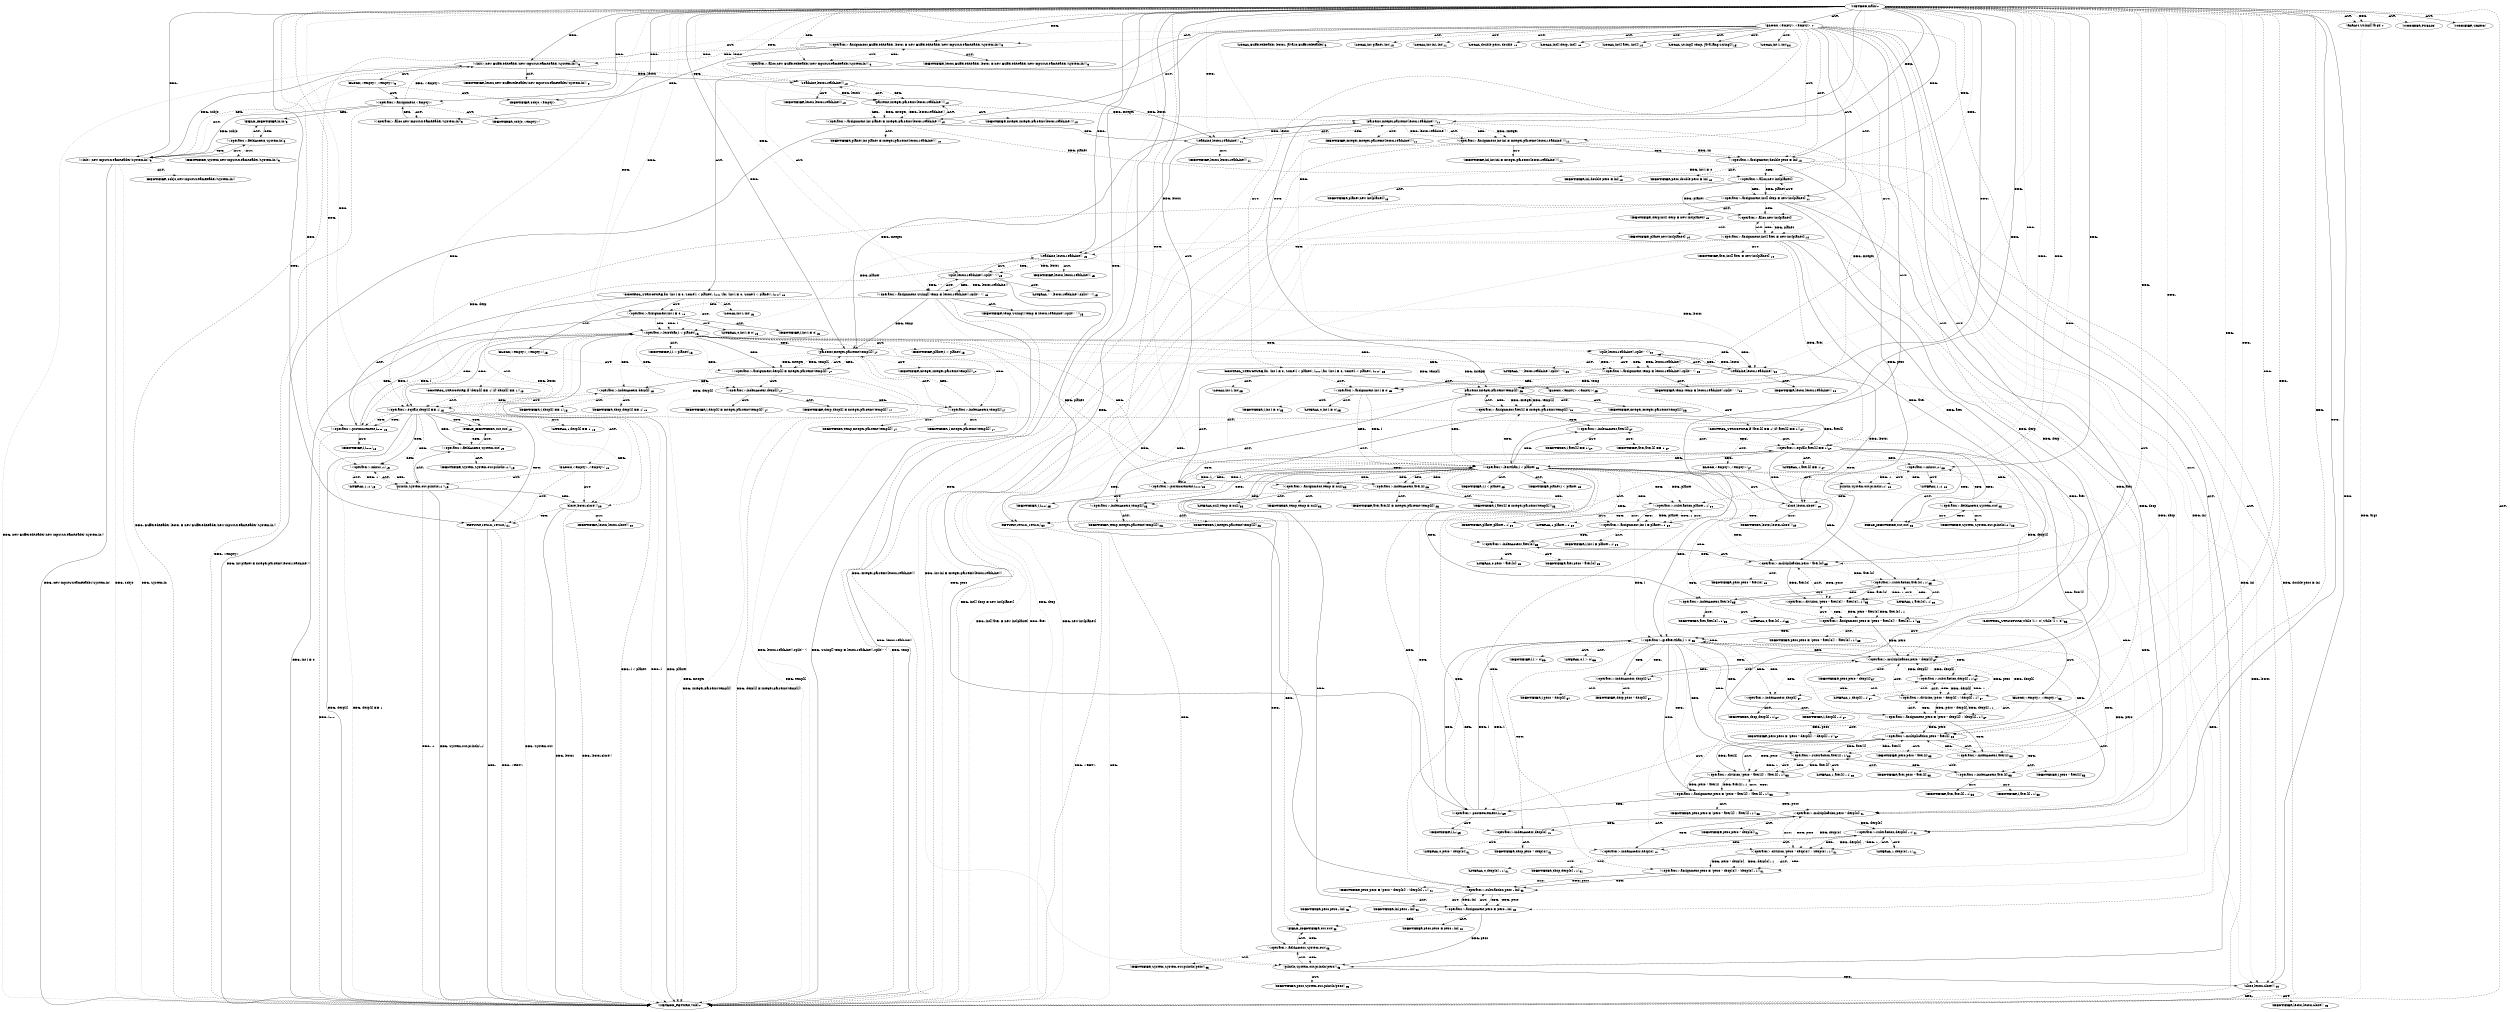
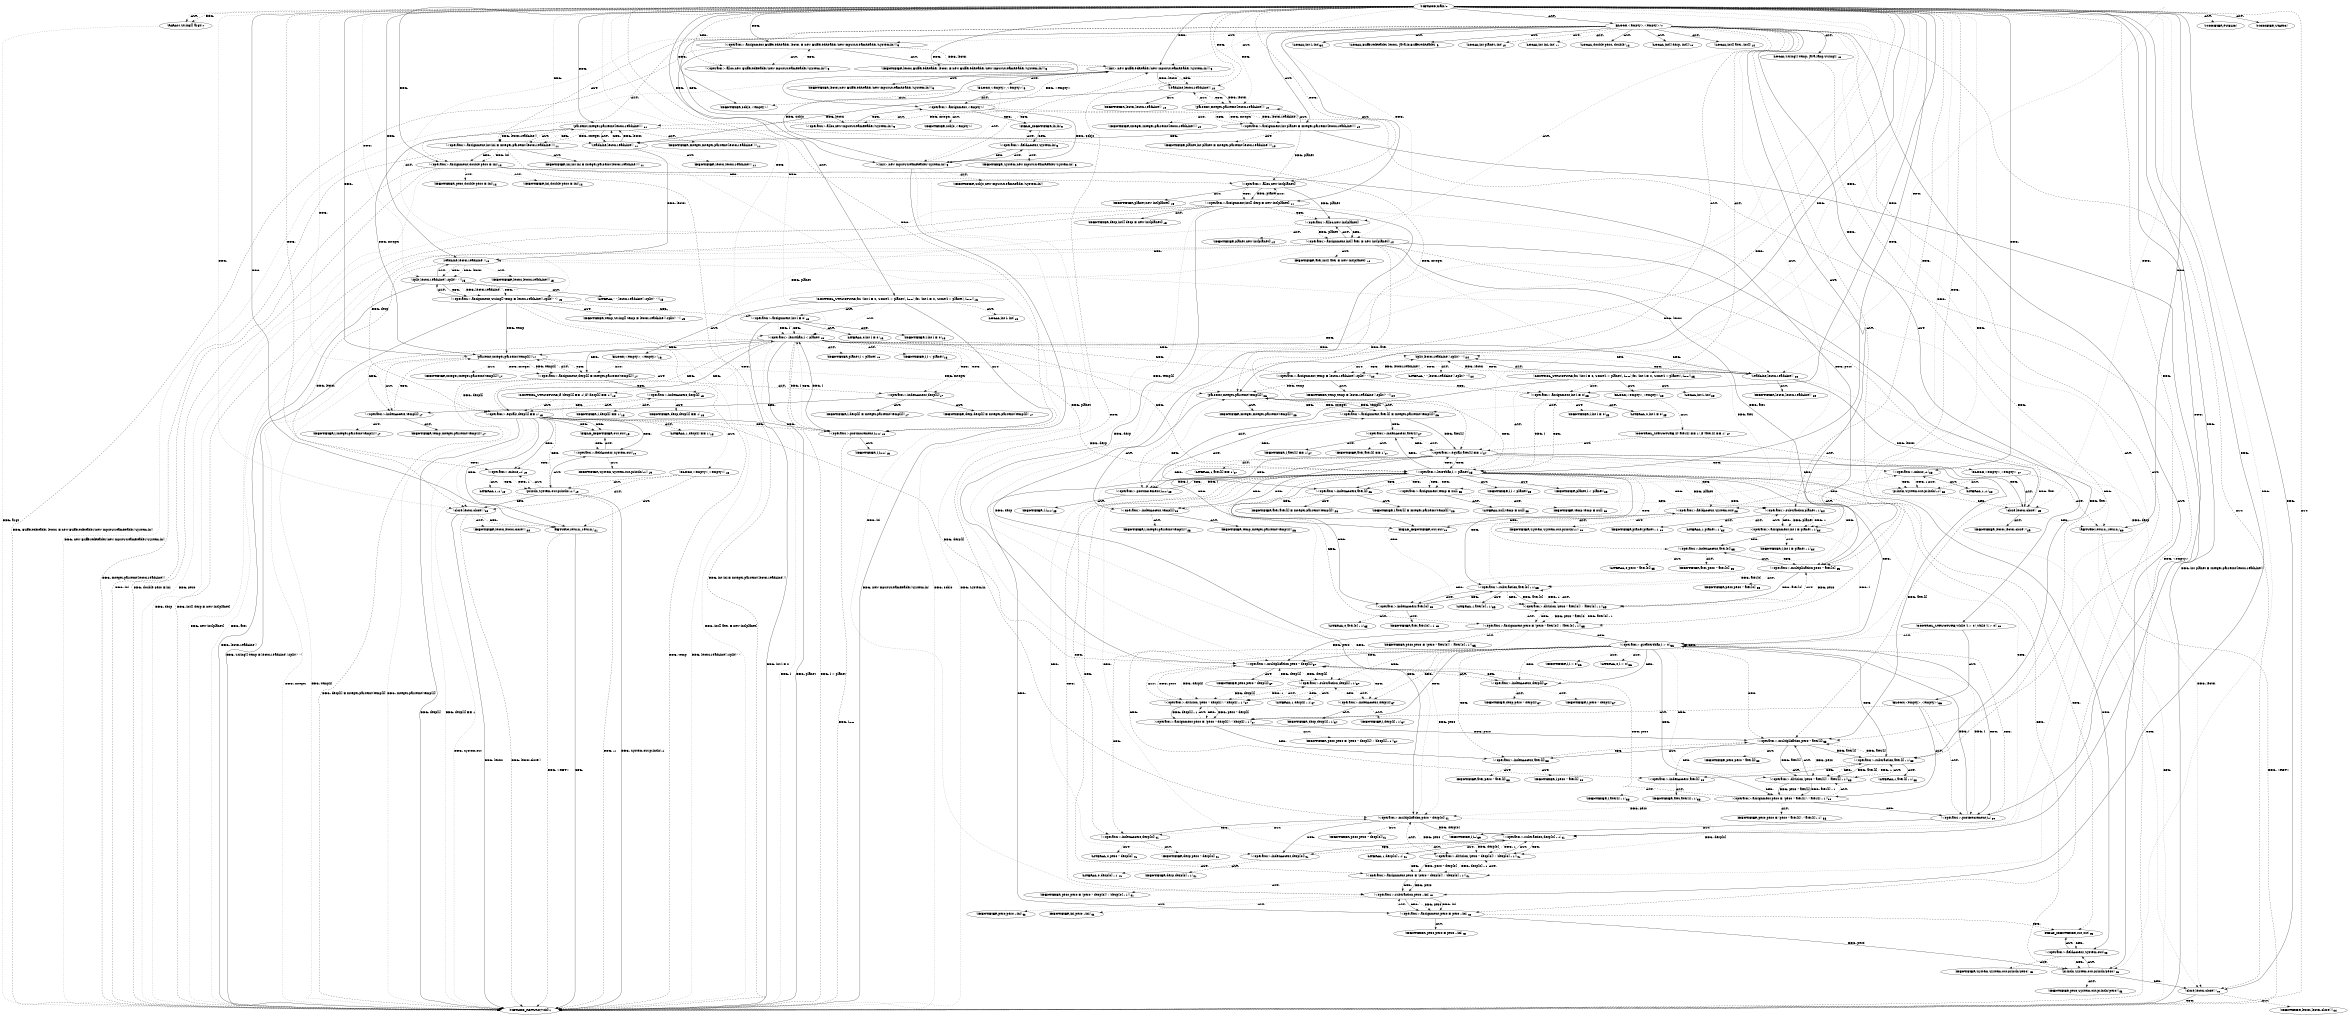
edge "(<operator>.assignment,double peso = ini)" -> "(IDENTIFIER,ini,double peso = ini)": label "DDG: int i = 0" -> "AST: "
edge "(METHOD,main)" -> "(<operator>.subtraction,ater[i] - 1)": now "(LOCAL,String[] temp: java.lang.String[])" -> "(<operator>.subtraction,ater[i] - 1)"
